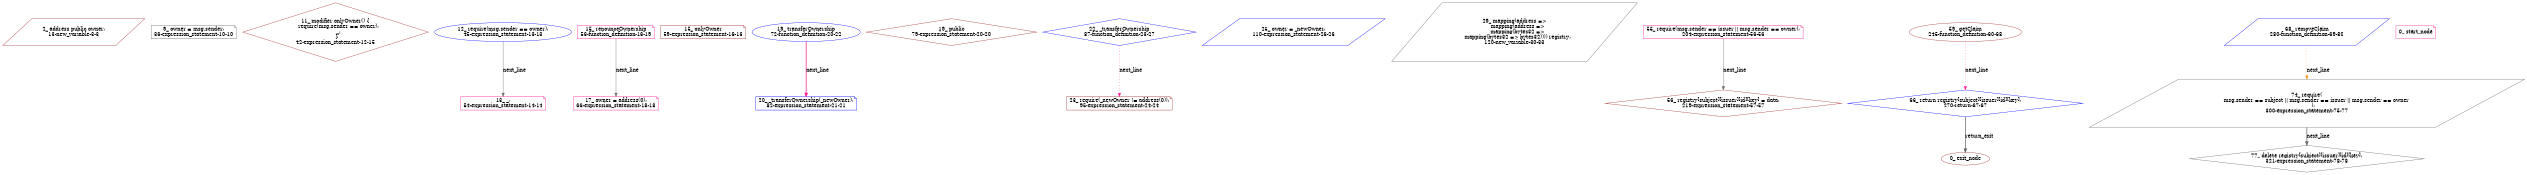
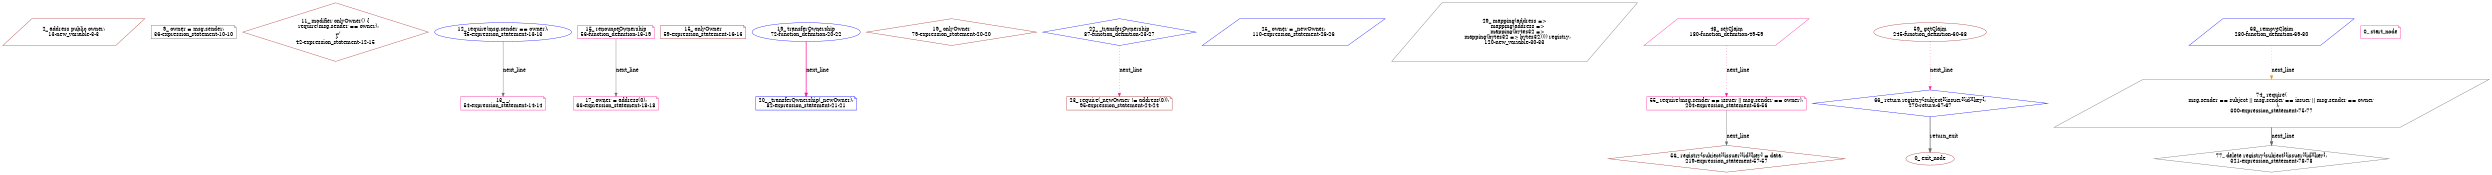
node "19_ public 79-expression_statement-20-20": label "19_ public 79-expression_statement-20-20" -> "19_ onlyOwner 79-expression_statement-20-20"
node "48_ setClaim 180-function_definition-49-59": added
